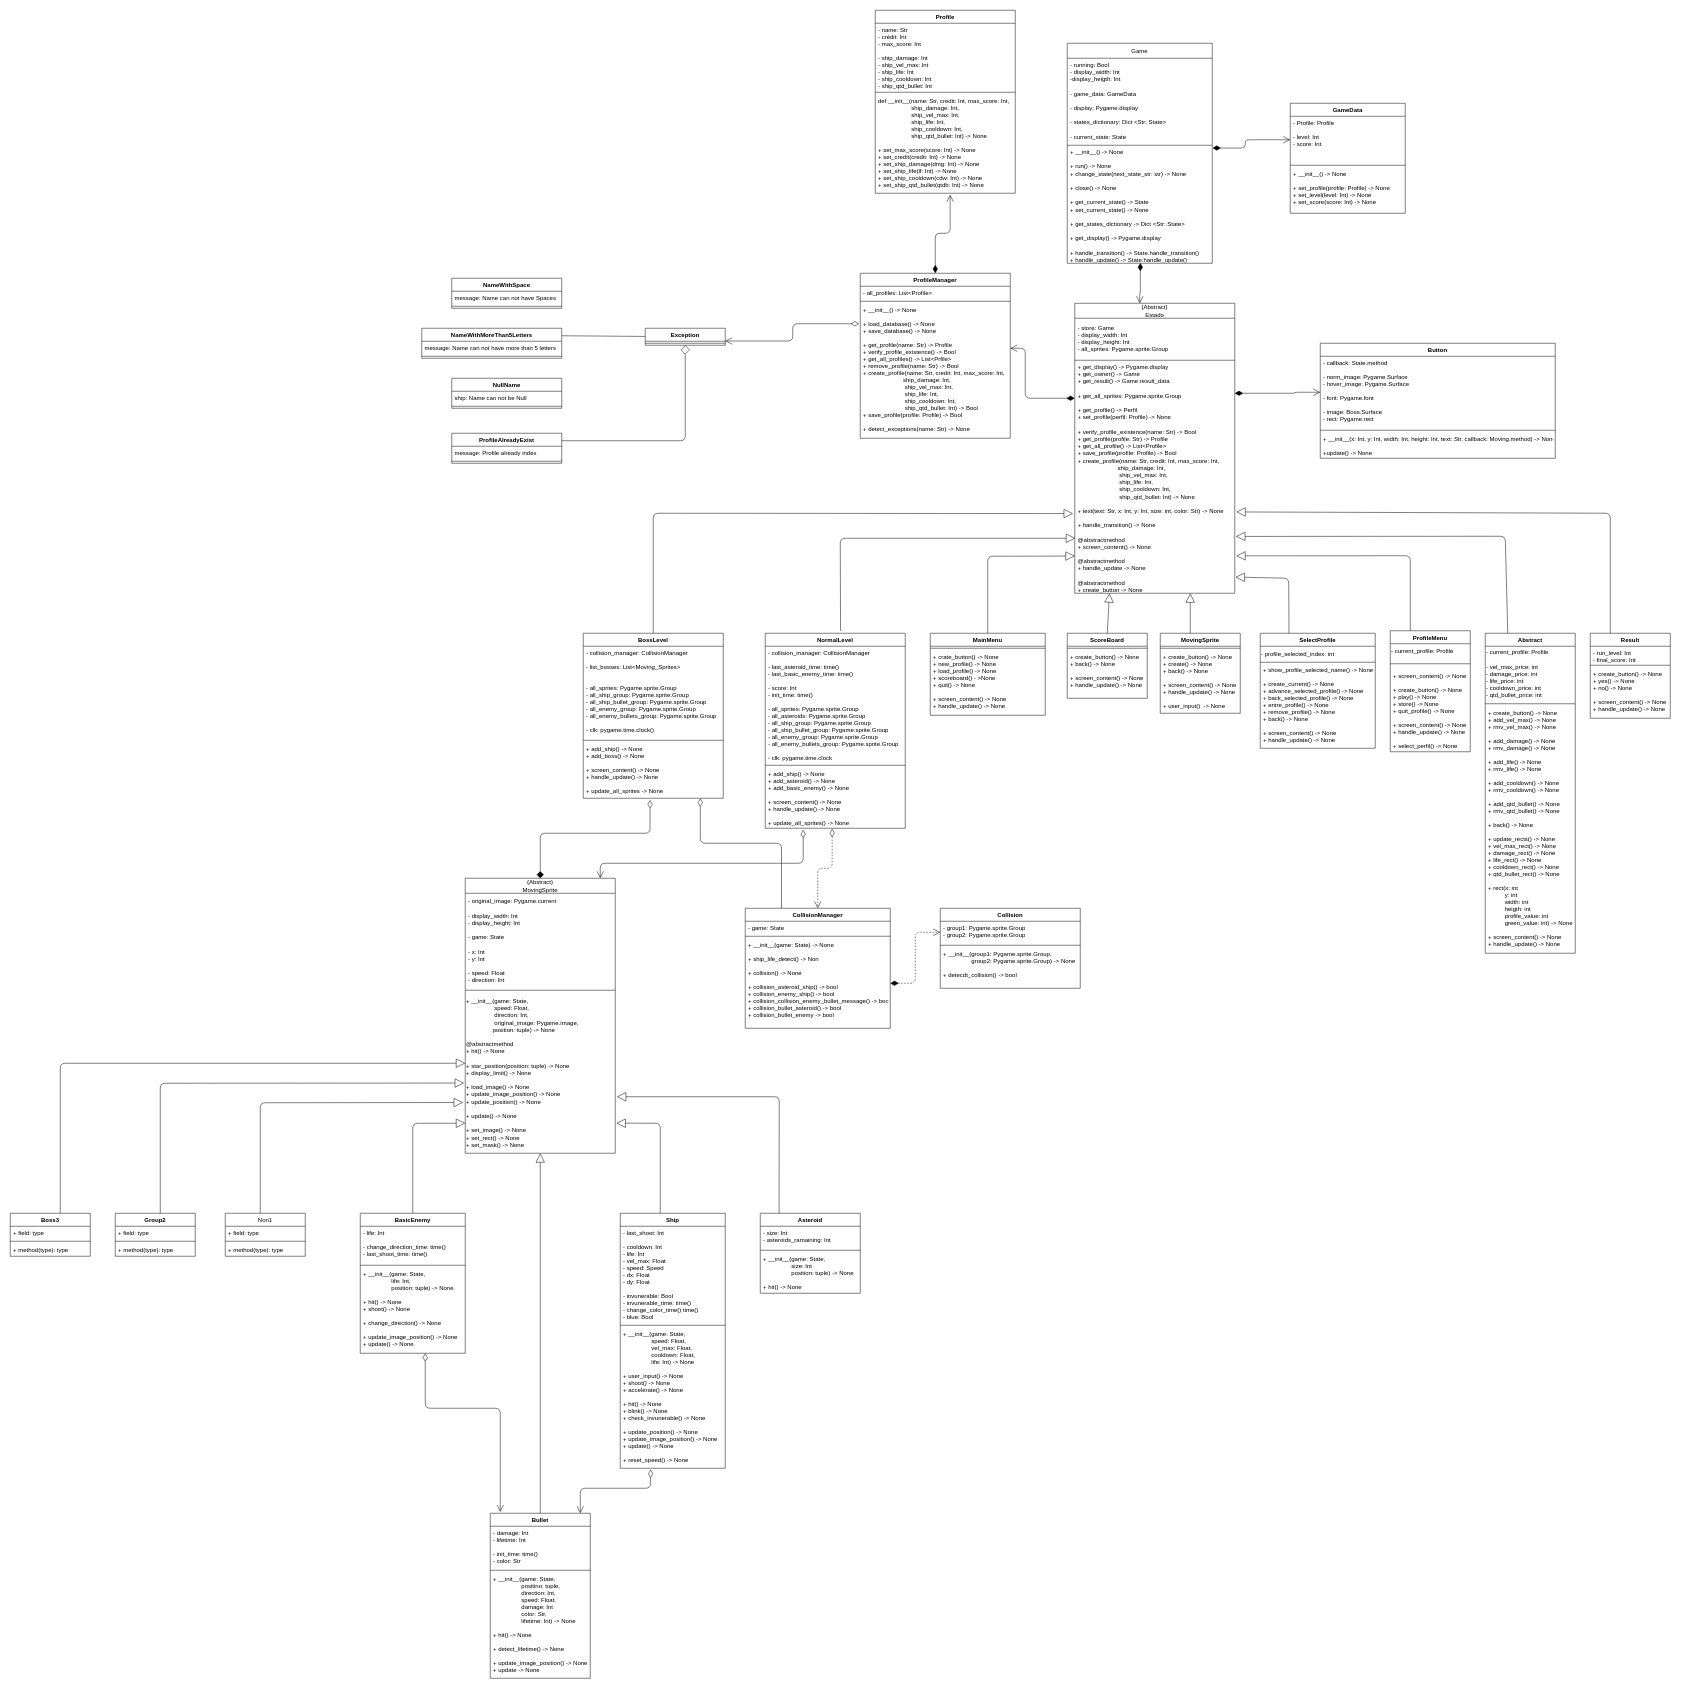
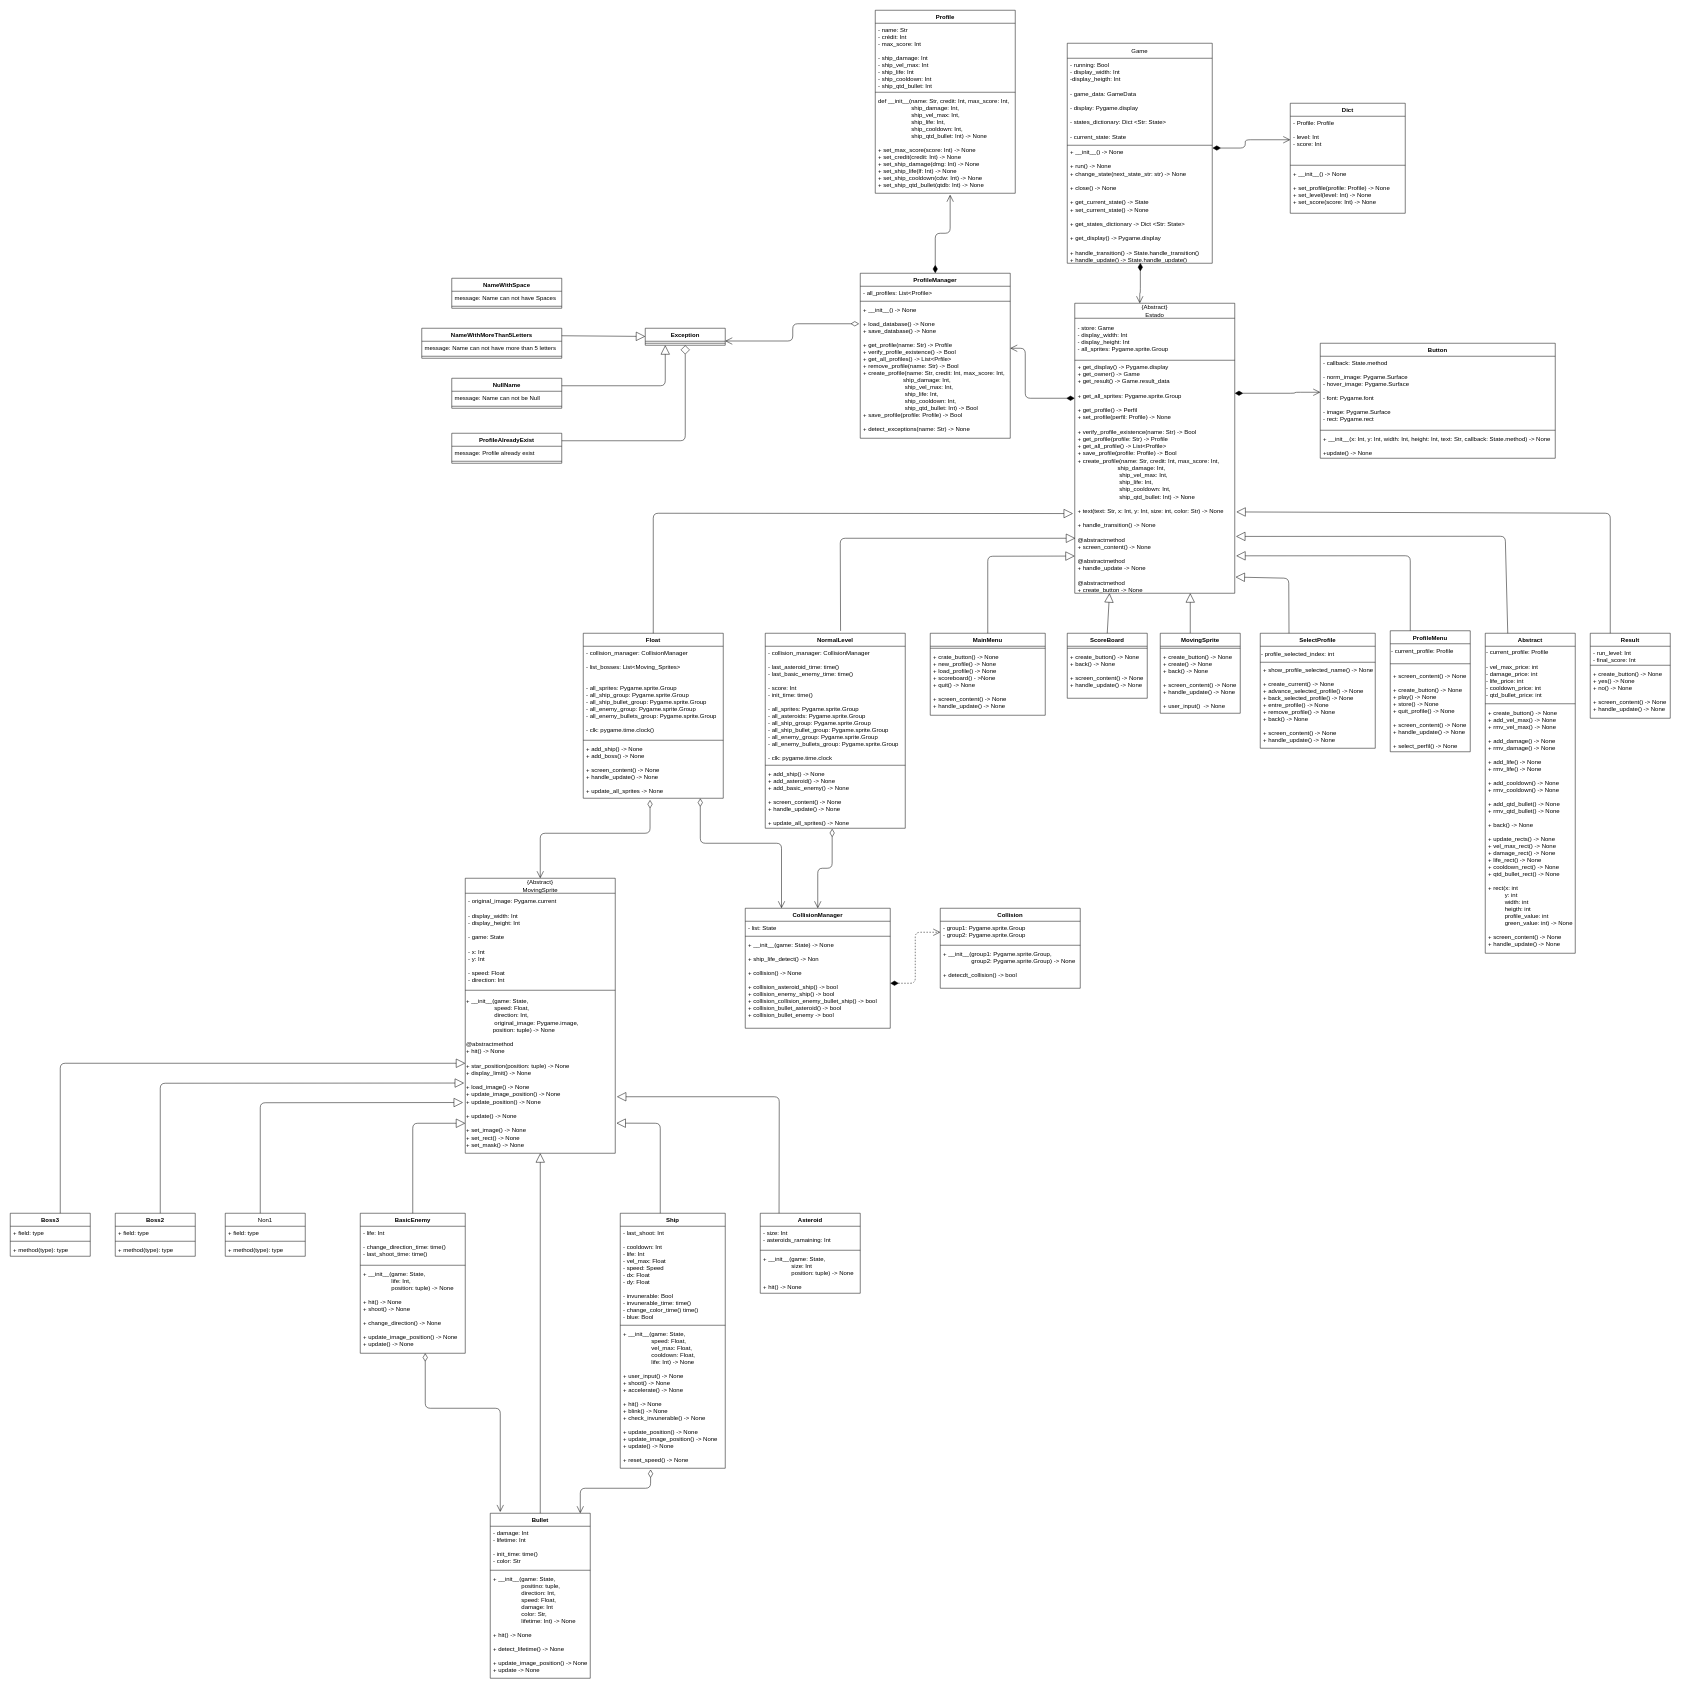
node "GameData": label "GameData" -> "Dict"
edge "Exception" -- "NameWithMoreThan5Letters": arrowhead none -> block
node "- callback: State.method - norm_image: Pygame.Surface - hover_image: Pygame.Surface - font: Pygame.font - image: Boss.Surface - rect: Pygame.rect": label "- callback: State.method - norm_image: Pygame.Surface - hover_image: Pygame.Surface - font: Pygame.font - image: Boss.Surface - rect: Pygame.rect" -> "- callback: State.method - norm_image: Pygame.Surface - hover_image: Pygame.Surface - font: Pygame.font - image: Pygame.Surface - rect: Pygame.rect"
edge "NullName" -> "Exception": added
node "ship: Name can not be Null": label "ship: Name can not be Null" -> "message: Name can not be Null"
node "+ __init__(x: Int, y: Int, width: Int, height: Int, text: Str, callback: Moving.method) -> None +update() -> None": label "+ __init__(x: Int, y: Int, width: Int, height: Int, text: Str, callback: Moving.method) -> None +update() -> None" -> "+ __init__(x: Int, y: Int, width: Int, height: Int, text: Str, callback: State.method) -> None +update() -> None"
node "message: Profile already index": label "message: Profile already index" -> "message: Profile already exist"
node "BossLevel": label "BossLevel" -> "Float"
edge "+ add_ship() -> None + add_asteroid() -> None + add_basic_enemy() -> None + screen_content() -> None + handle_update() -> None + update_all_sprites() -> None" -- "{Abstract} MovingSprite": removed
edge "+ add_ship() -> None + add_asteroid() -> None + add_basic_enemy() -> None + screen_content() -> None + handle_update() -> None + update_all_sprites() -> None" -- "CollisionManager": style dashed -> solid
edge "+ add_ship() -> None + add_boss() -> None + screen_content() -> None + handle_update() -> None + update_all_sprites -> None" -- "{Abstract} MovingSprite": arrowhead diamond -> open
edge "CollisionManager" -> "+ add_ship() -> None + add_boss() -> None + screen_content() -> None + handle_update() -> None + update_all_sprites -> None": arrowhead none -> open
node "- game: State": label "- game: State" -> "- list: State"
node "+ __init__(game: State) -> None + ship_life_detect() -> Non + collision() -> None + collision_asteroid_ship() -> bool + collision_enemy_ship() -> bool + collision_collision_enemy_bullet_message() -> bool + collision_bullet_asteroid() -> bool + collision_bullet_enemy -> bool": label "+ __init__(game: State) -> None + ship_life_detect() -> Non + collision() -> None + collision_asteroid_ship() -> bool + collision_enemy_ship() -> bool + collision_collision_enemy_bullet_message() -> bool + collision_bullet_asteroid() -> bool + collision_bullet_enemy -> bool" -> "+ __init__(game: State) -> None + ship_life_detect() -> Non + collision() -> None + collision_asteroid_ship() -> bool + collision_enemy_ship() -> bool + collision_collision_enemy_bullet_ship() -> bool + collision_bullet_asteroid() -> bool + collision_bullet_enemy -> bool"
node "Group2": label "Group2" -> "Boss2"
